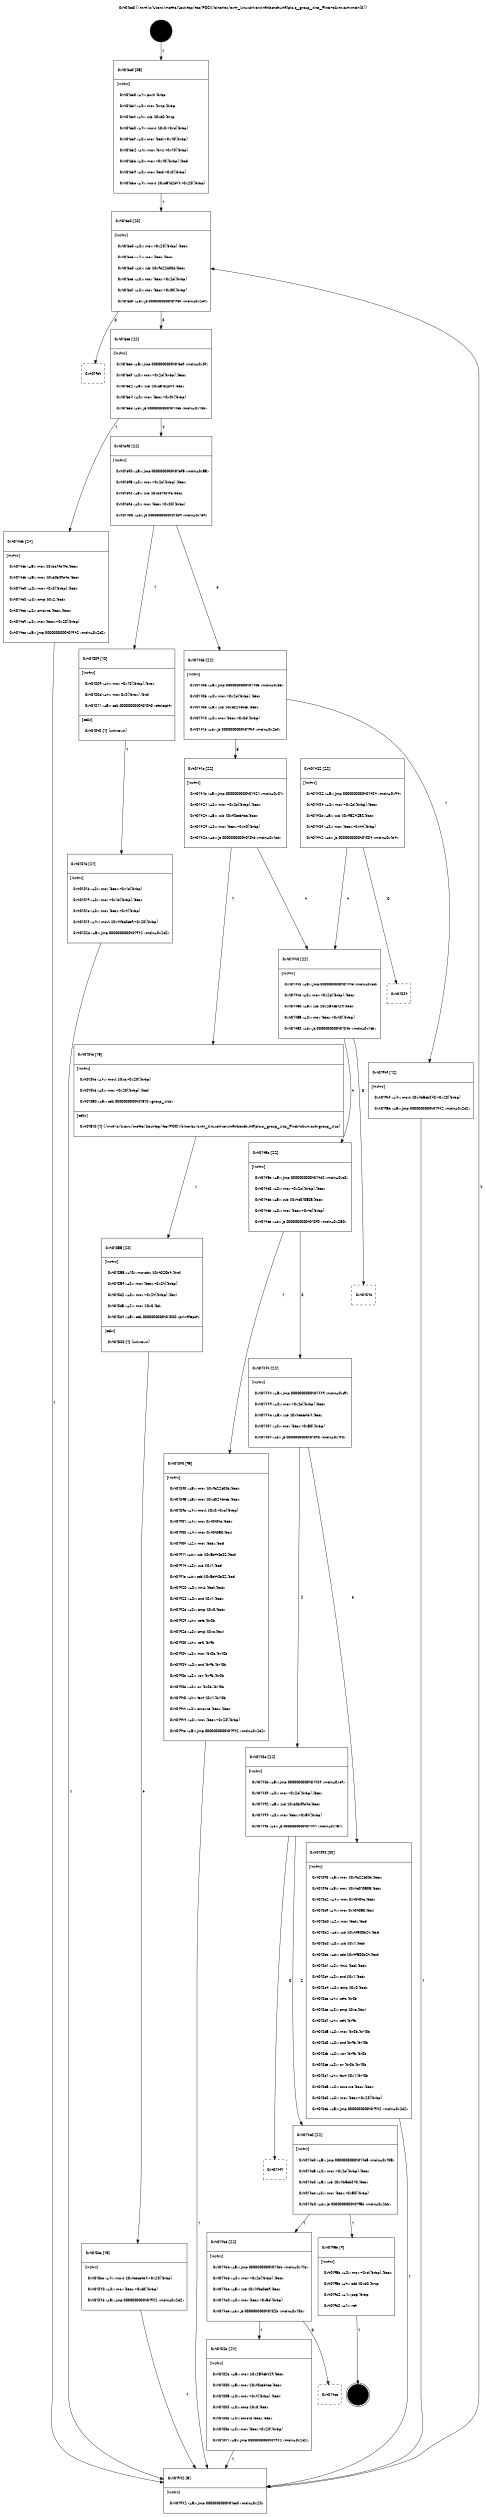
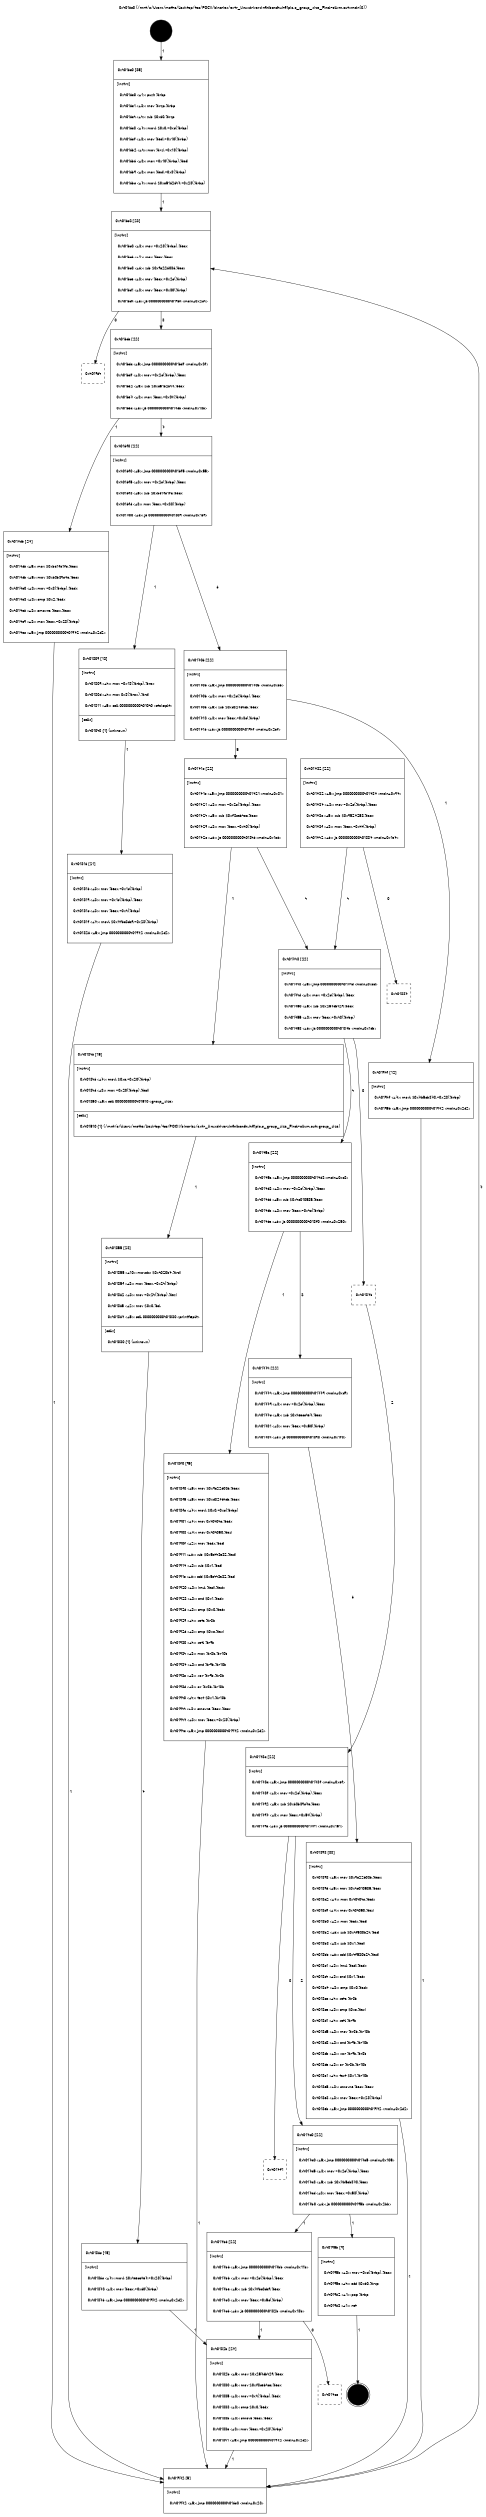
edge "0x401774 [22]" -> "0x40178a [22]": now "0x40187b" -> "0x40178a [22]"
edge "0x40186c [15]" -> "0x401972 [5]": now "0x40186c [15]" -> "0x40182b [27]"
